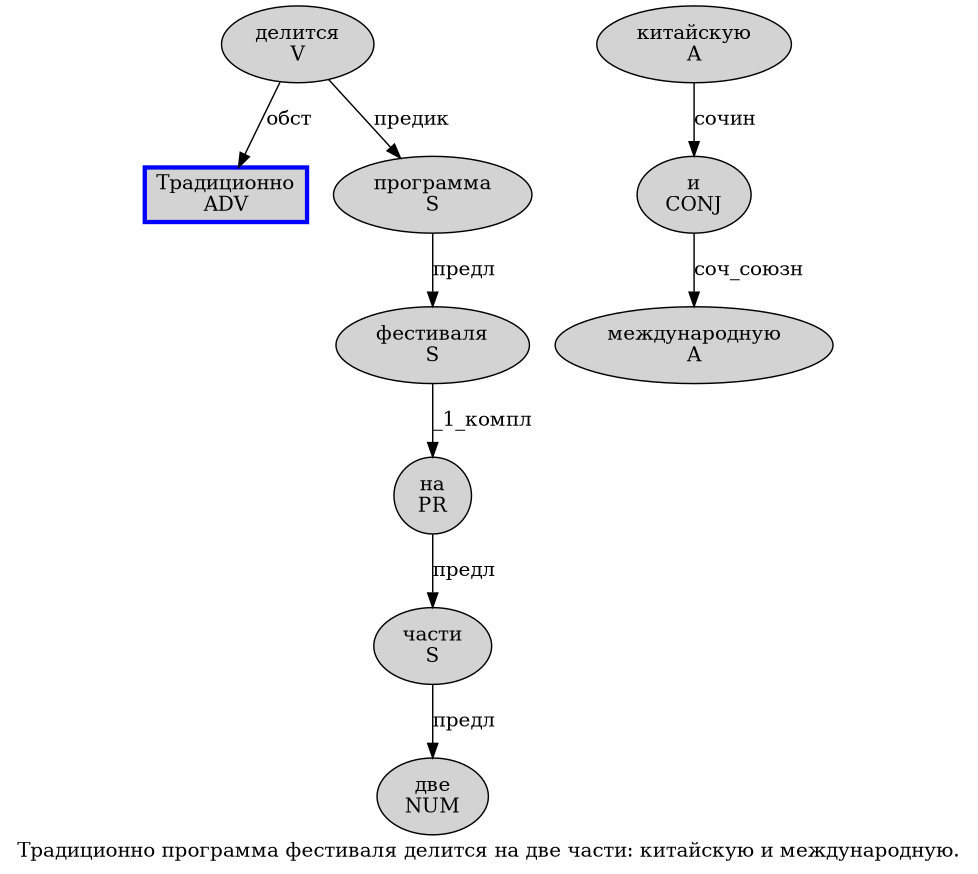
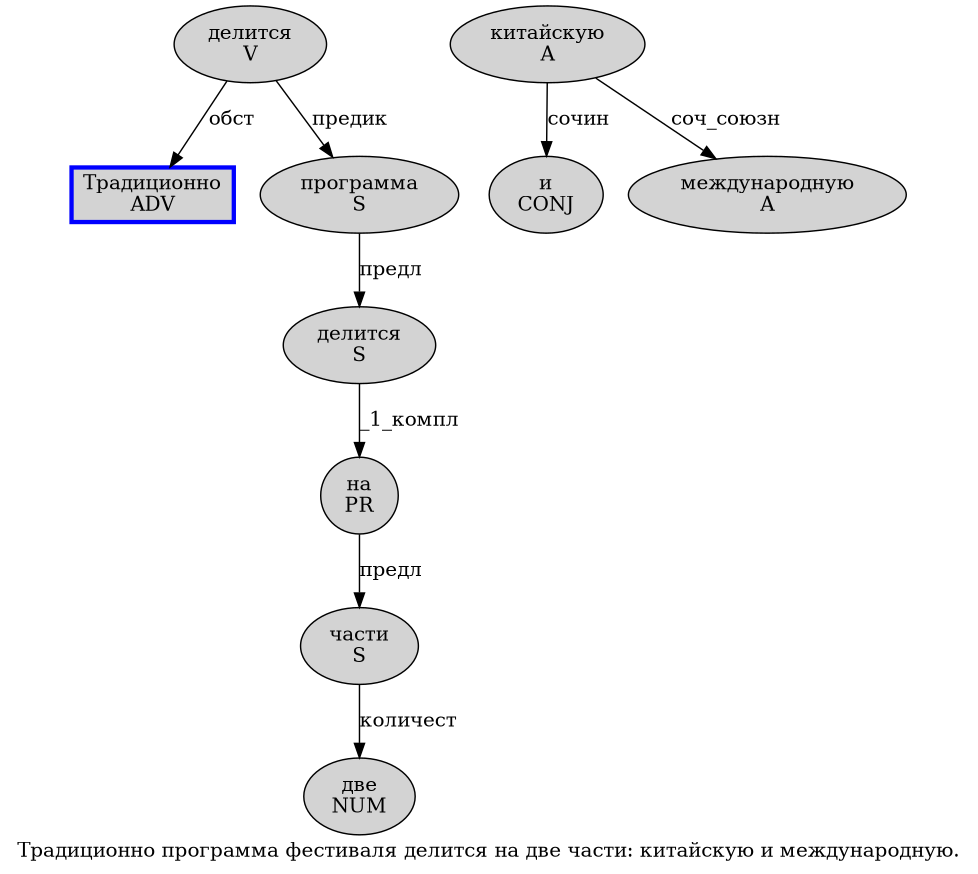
edge "и CONJ" -> "международную A": now "китайскую A" -> "международную A"
node "фестиваля S": label "фестиваля S" -> "делится S"
edge "части S" -> "две NUM": label "предл" -> "количест"
